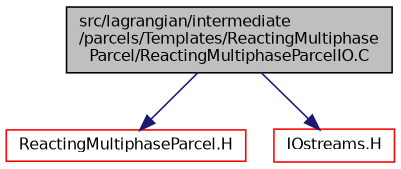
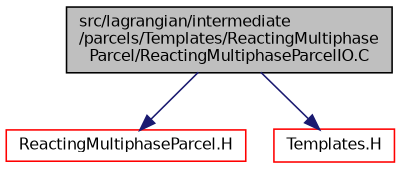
node "IOstreams.H": label "IOstreams.H" -> "Templates.H"
